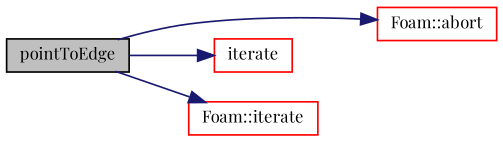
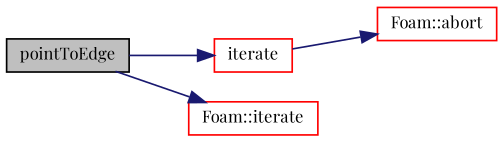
edge "pointToEdge" -> "Foam::abort": now "iterate" -> "Foam::abort"
